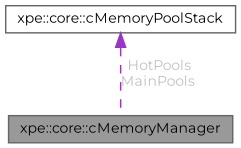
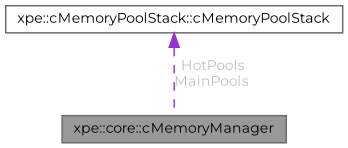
node "xpe::core::cMemoryPoolStack": label "xpe::core::cMemoryPoolStack" -> "xpe::cMemoryPoolStack::cMemoryPoolStack"
